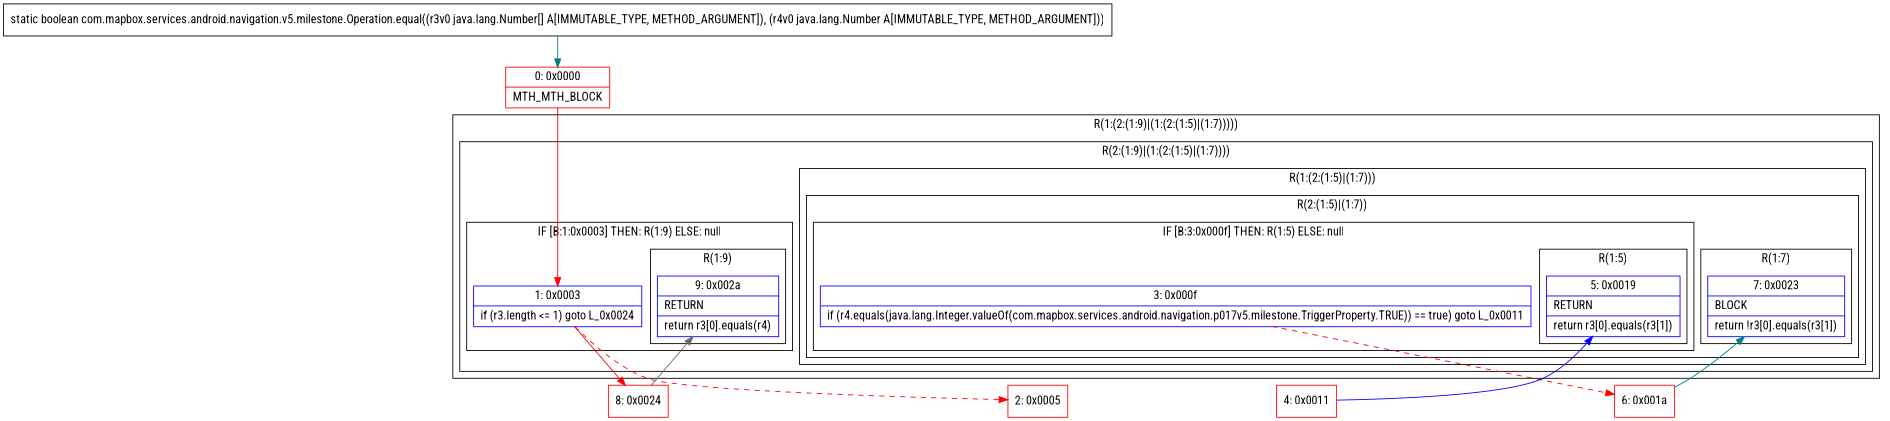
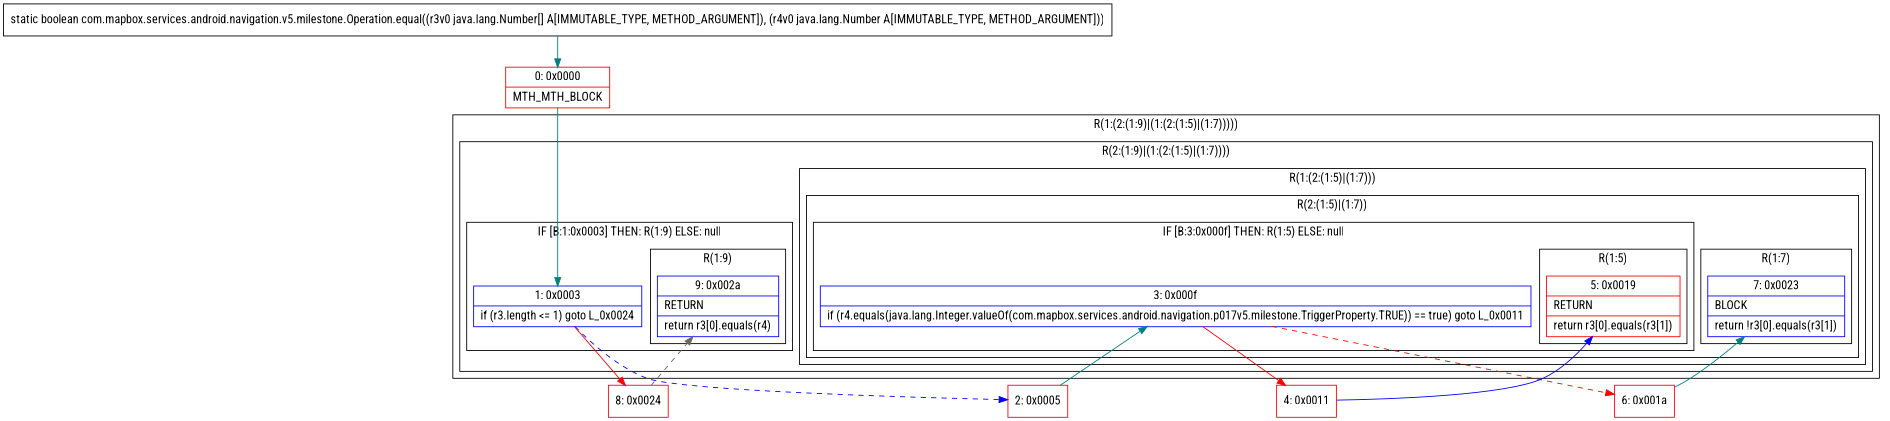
edge "0: 0x0000" -> "1: 0x0003": color red -> teal
node "5: 0x0019": color blue -> red
edge "2: 0x0005" -> "3: 0x000f": added
edge "3: 0x000f" -> "4: 0x0011": added
edge "8: 0x0024" -> "9: 0x002a": style solid -> dashed
edge "1: 0x0003" -> "2: 0x0005": color red -> blue
